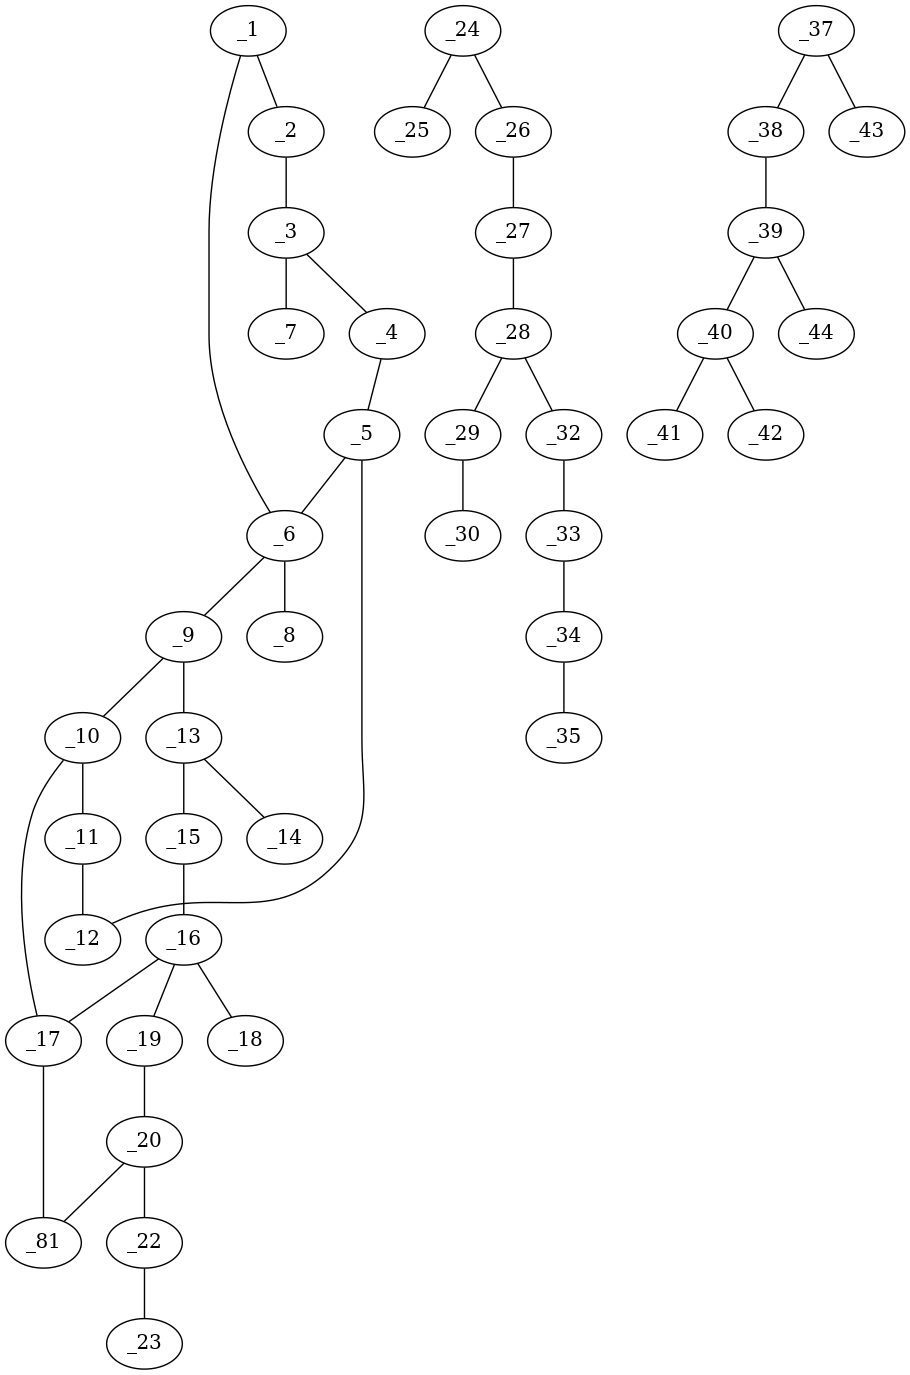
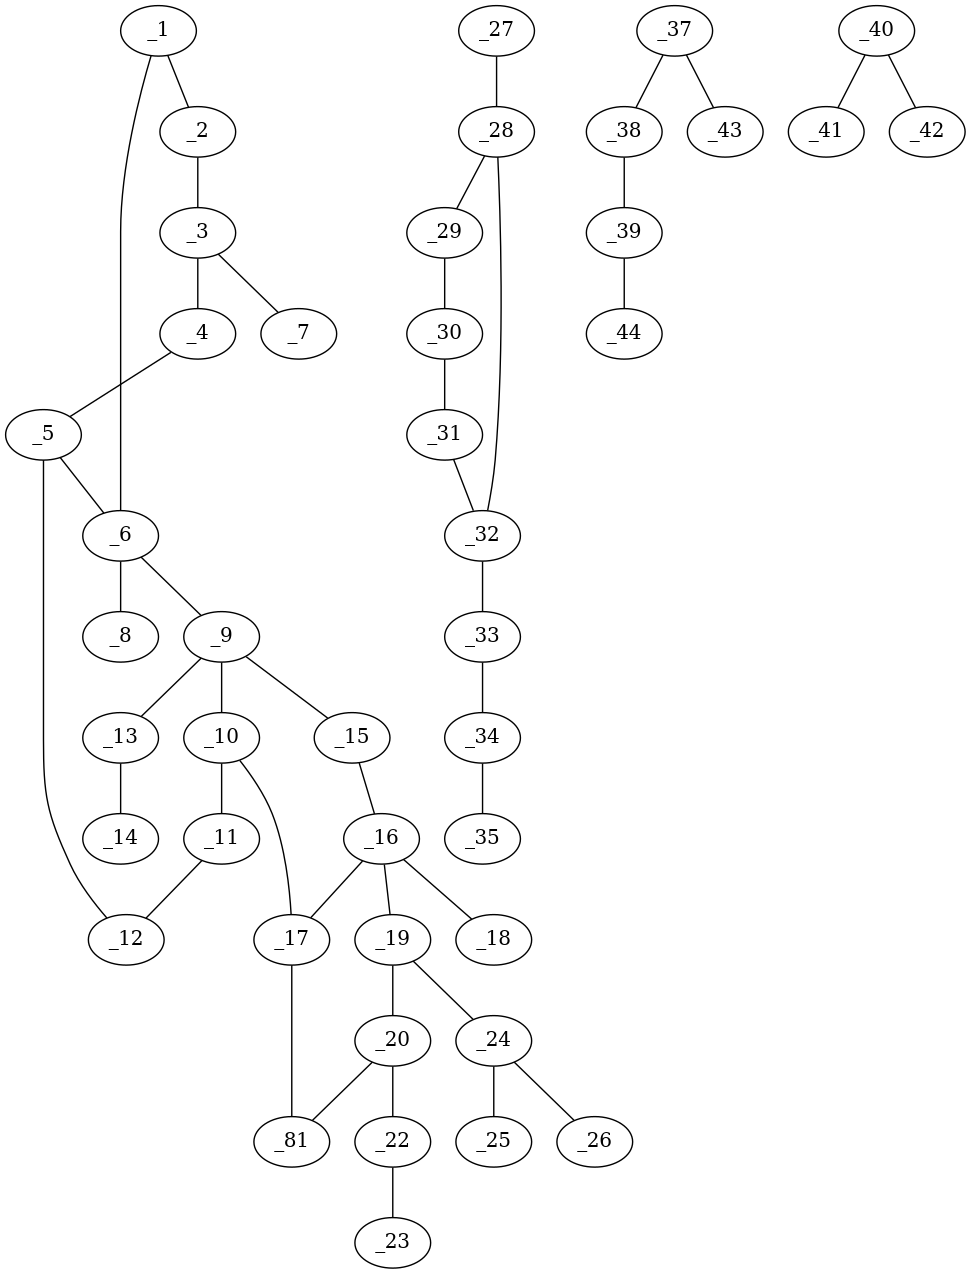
edge "_26" -- "_27": removed
edge "_39" -- "_40": removed
node "_31": added
edge "_13" -- "_15": now "_9" -- "_15"
edge "_19" -- "_24": added
